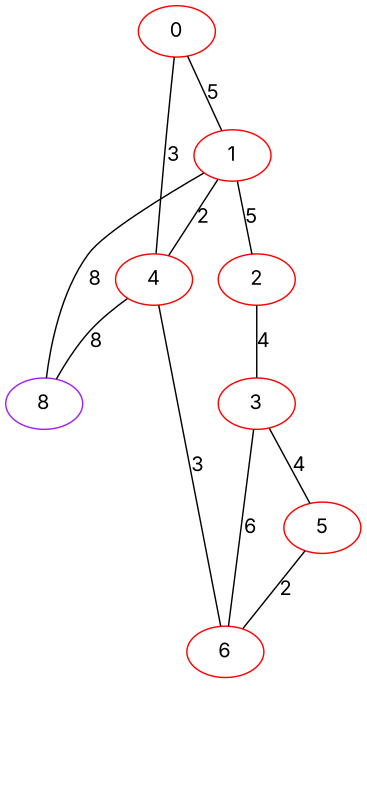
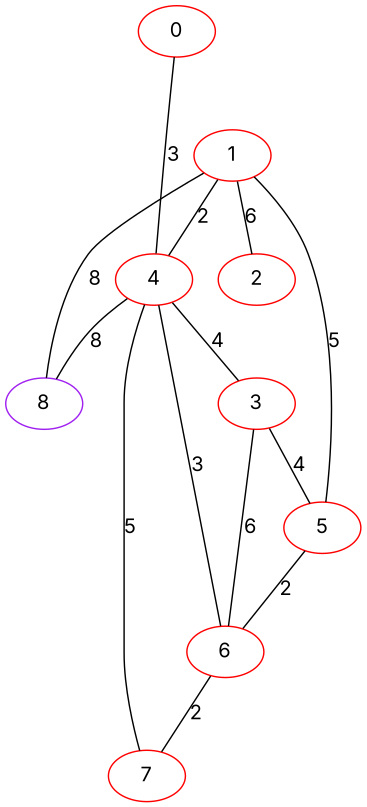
edge "0" -- "1": now "5" -- "1"
edge "1" -- "2": label "5" -> "6"
edge "2" -- "3": now "4" -- "3"
node "7": added
